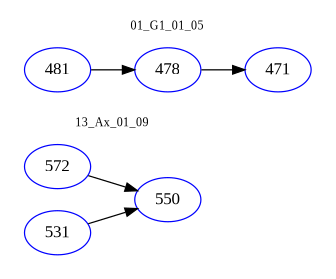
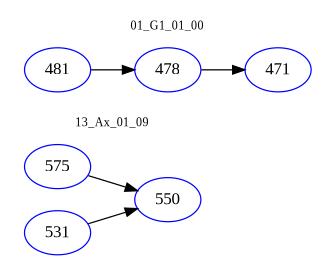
cluster "01_G1_01_05": label "01_G1_01_05" -> "01_G1_01_00"
node "572": label "572" -> "575"
